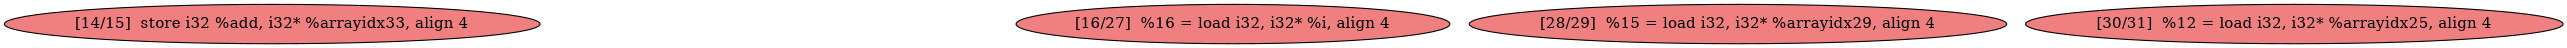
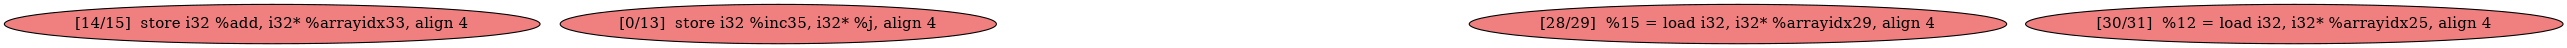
node "[0/13]  store i32 %inc35, i32* %j, align 4": added
node "[16/27]  %16 = load i32, i32* %i, align 4": removed
